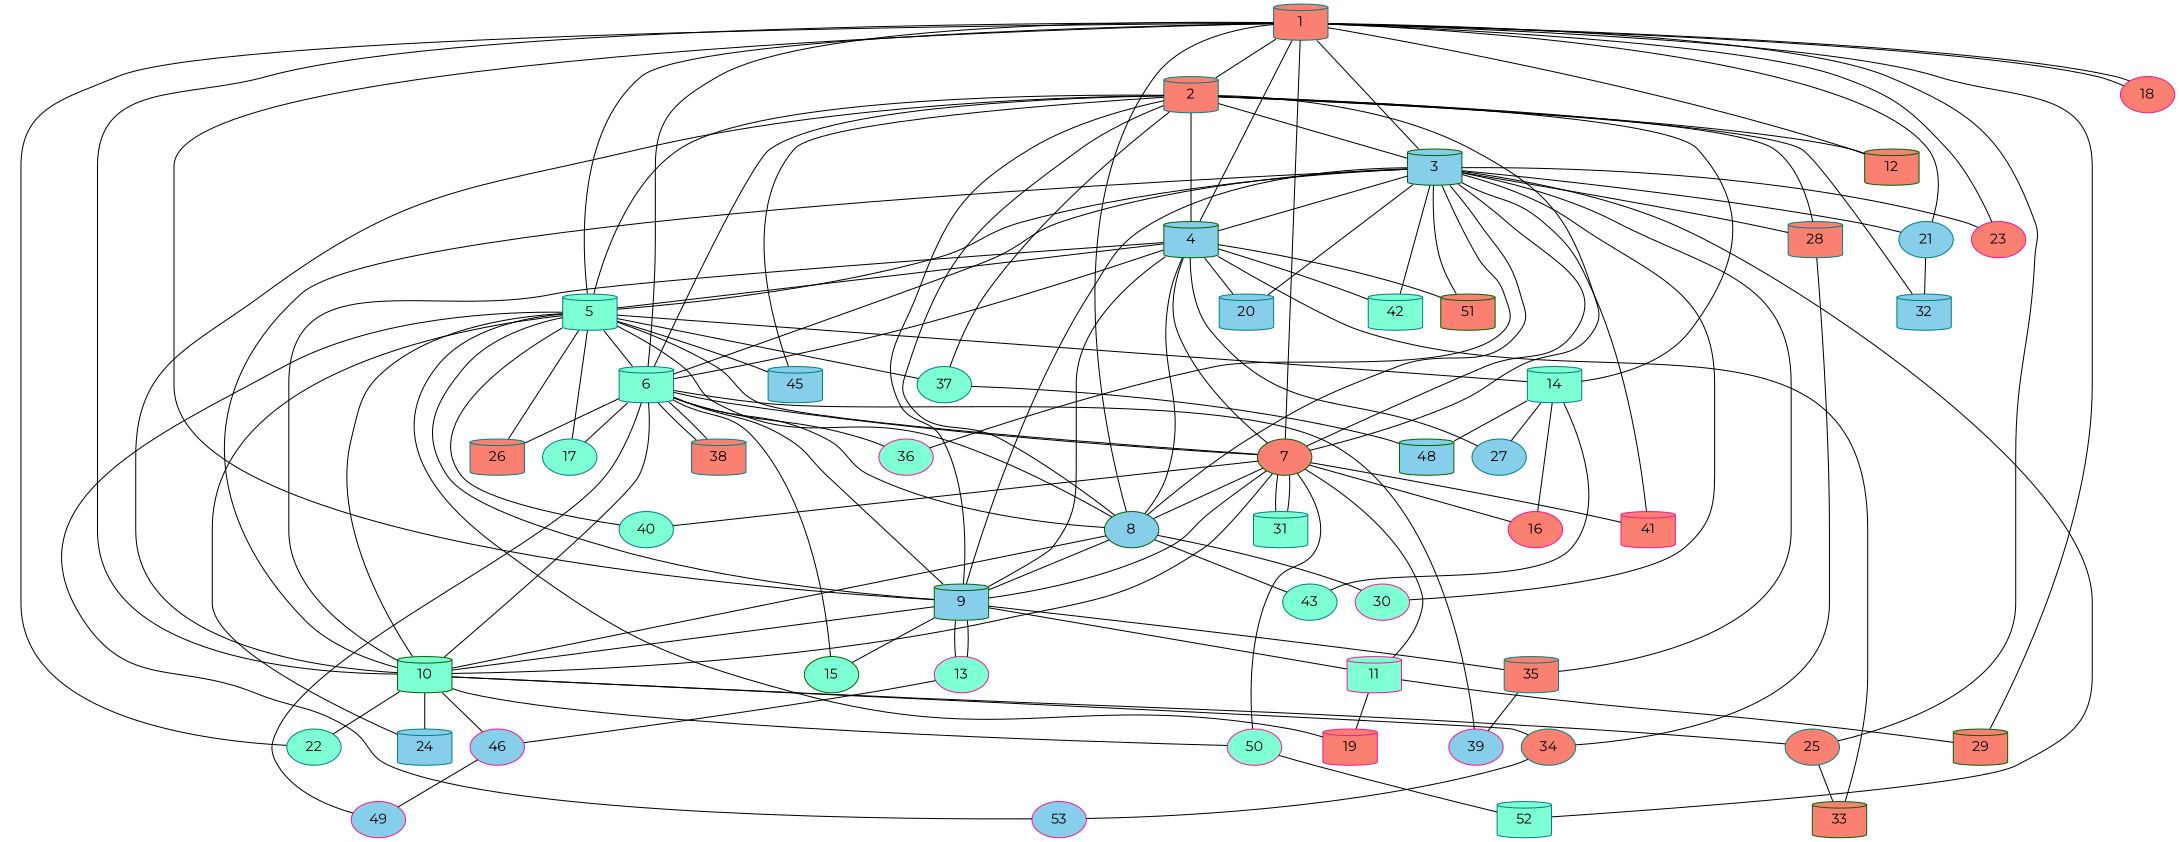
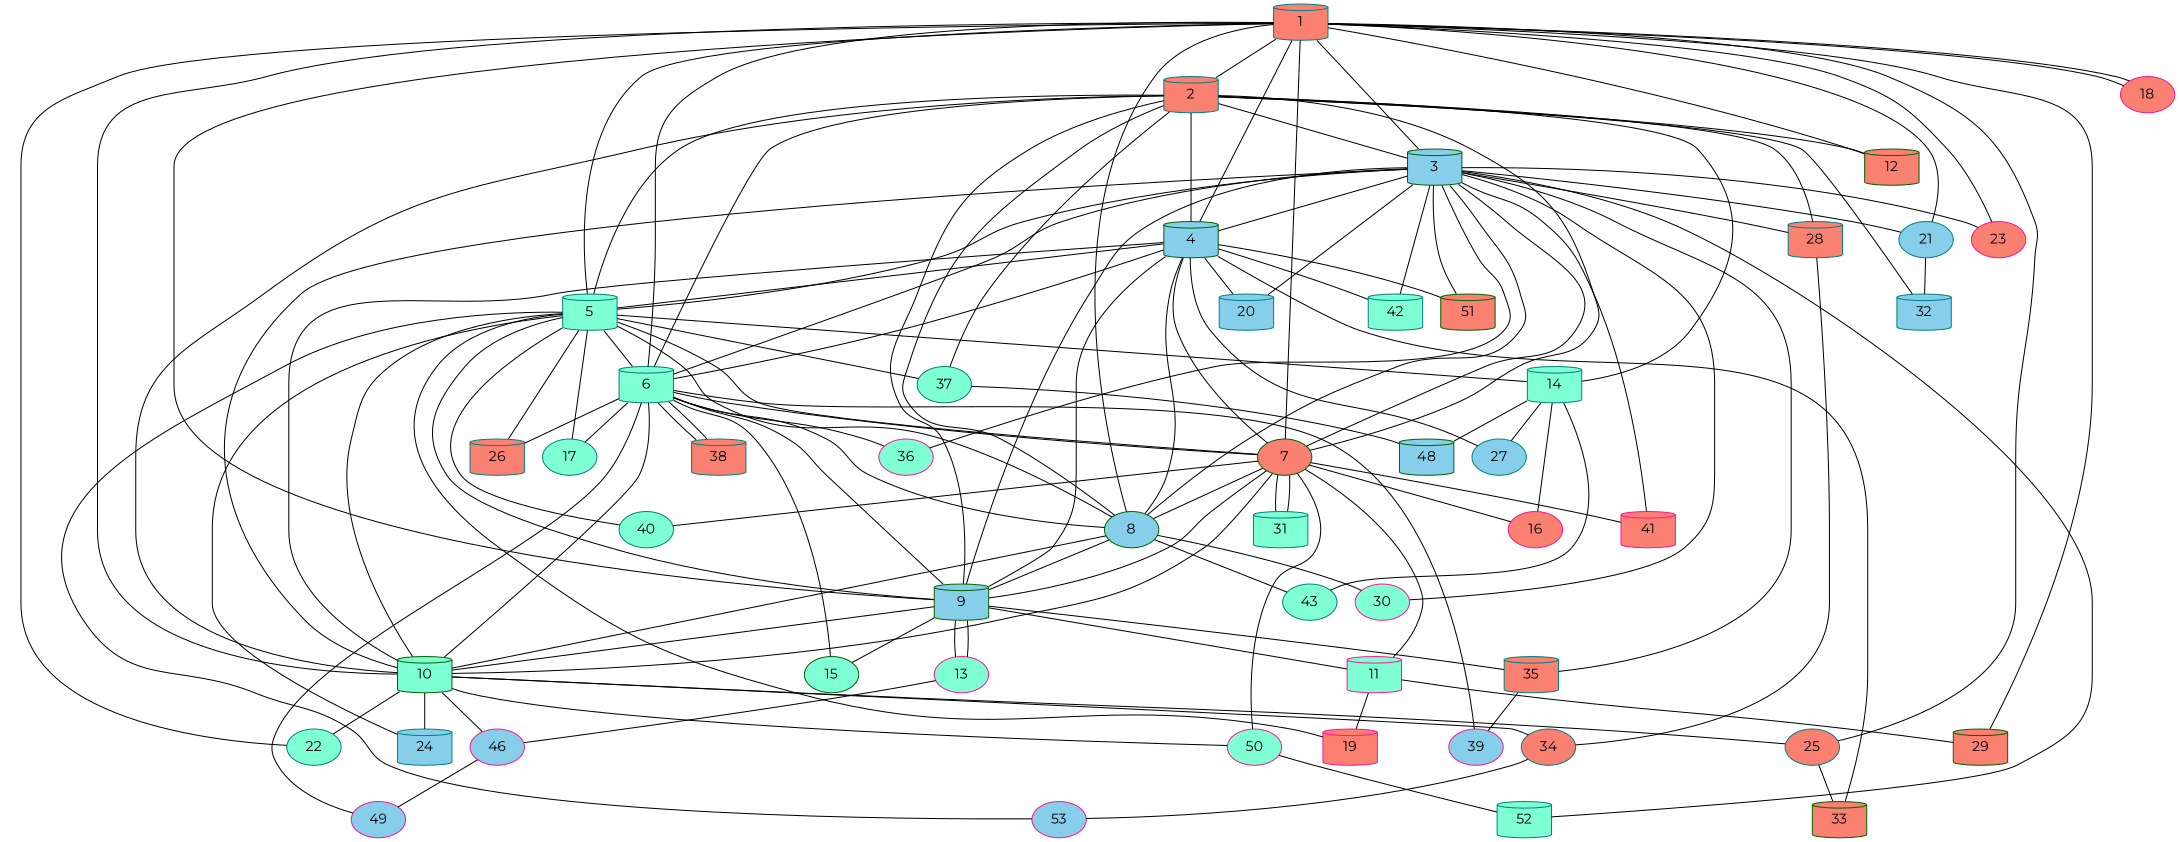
node "45": removed
